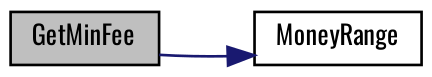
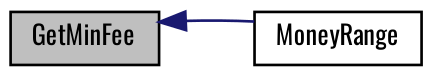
edge "GetMinFee" -> "MoneyRange": reversed
